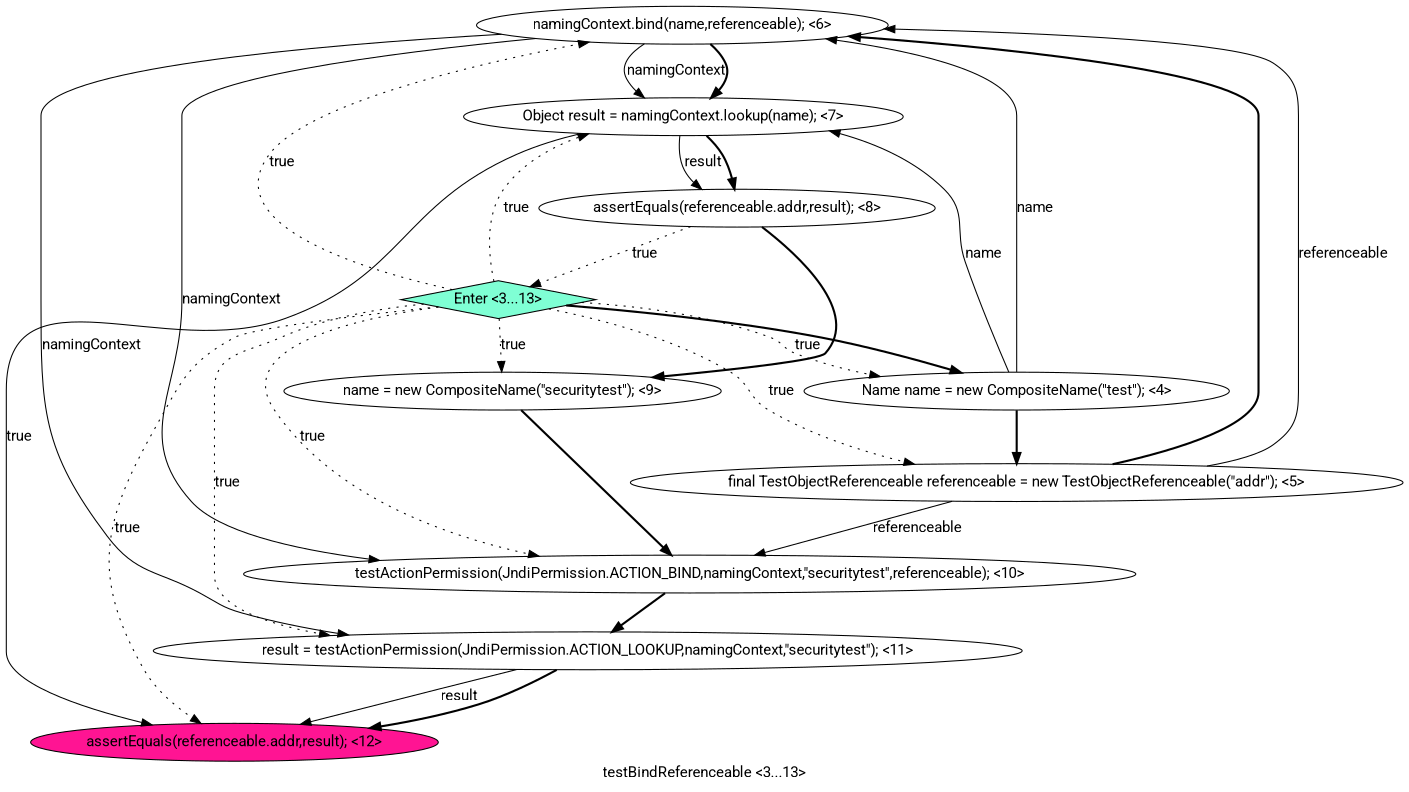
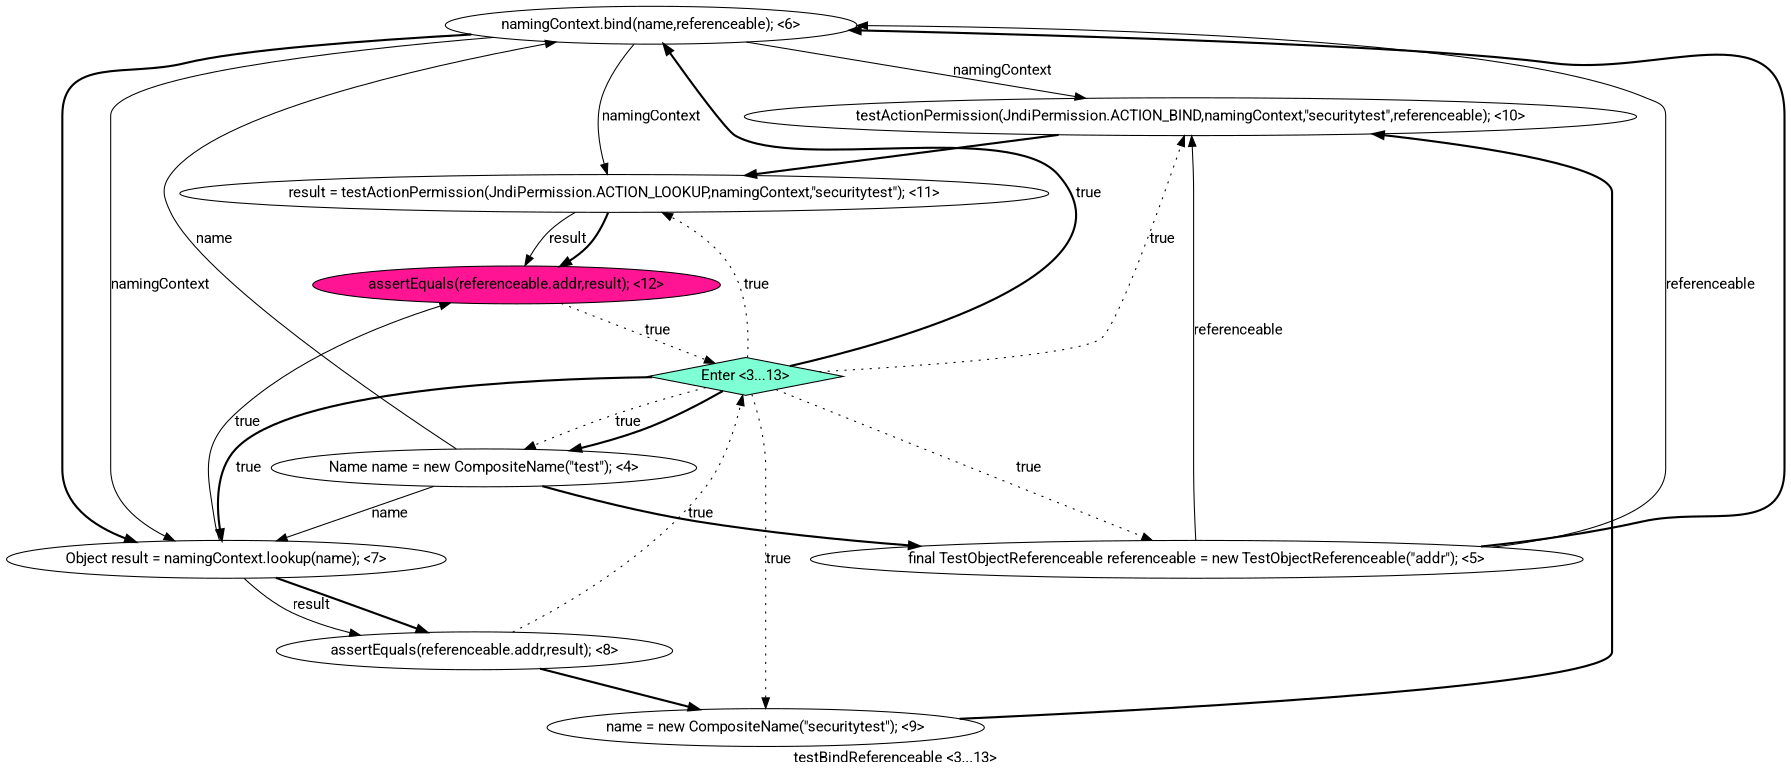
edge "Enter <3...13>" -> "namingContext.bind(name,referenceable); <6>": style dotted -> bold
edge "Enter <3...13>" -> "Object result = namingContext.lookup(name); <7>": style dotted -> bold
edge "Enter <3...13>" -> "assertEquals(referenceable.addr,result); <12>": reversed
